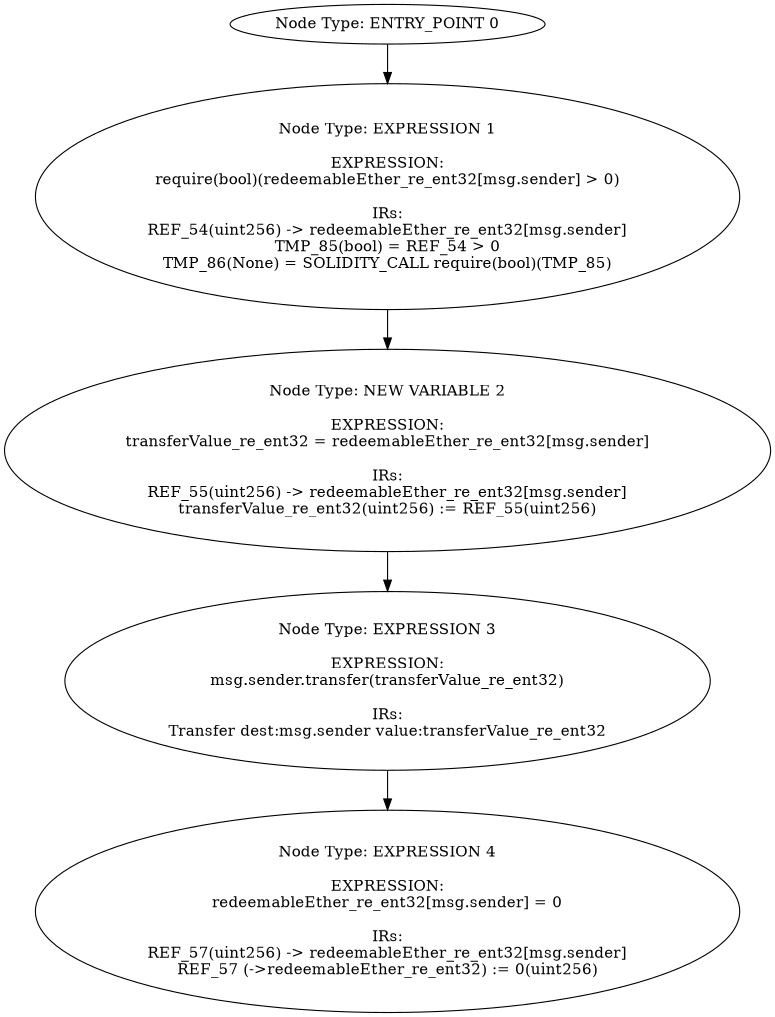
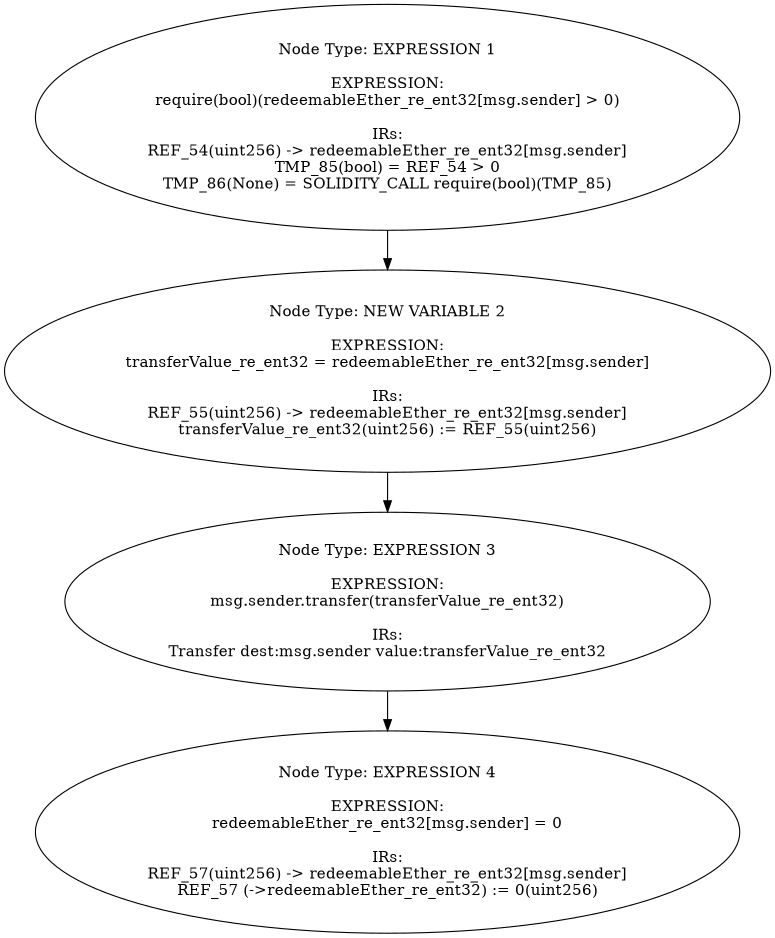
node "Node Type: ENTRY_POINT 0": removed
